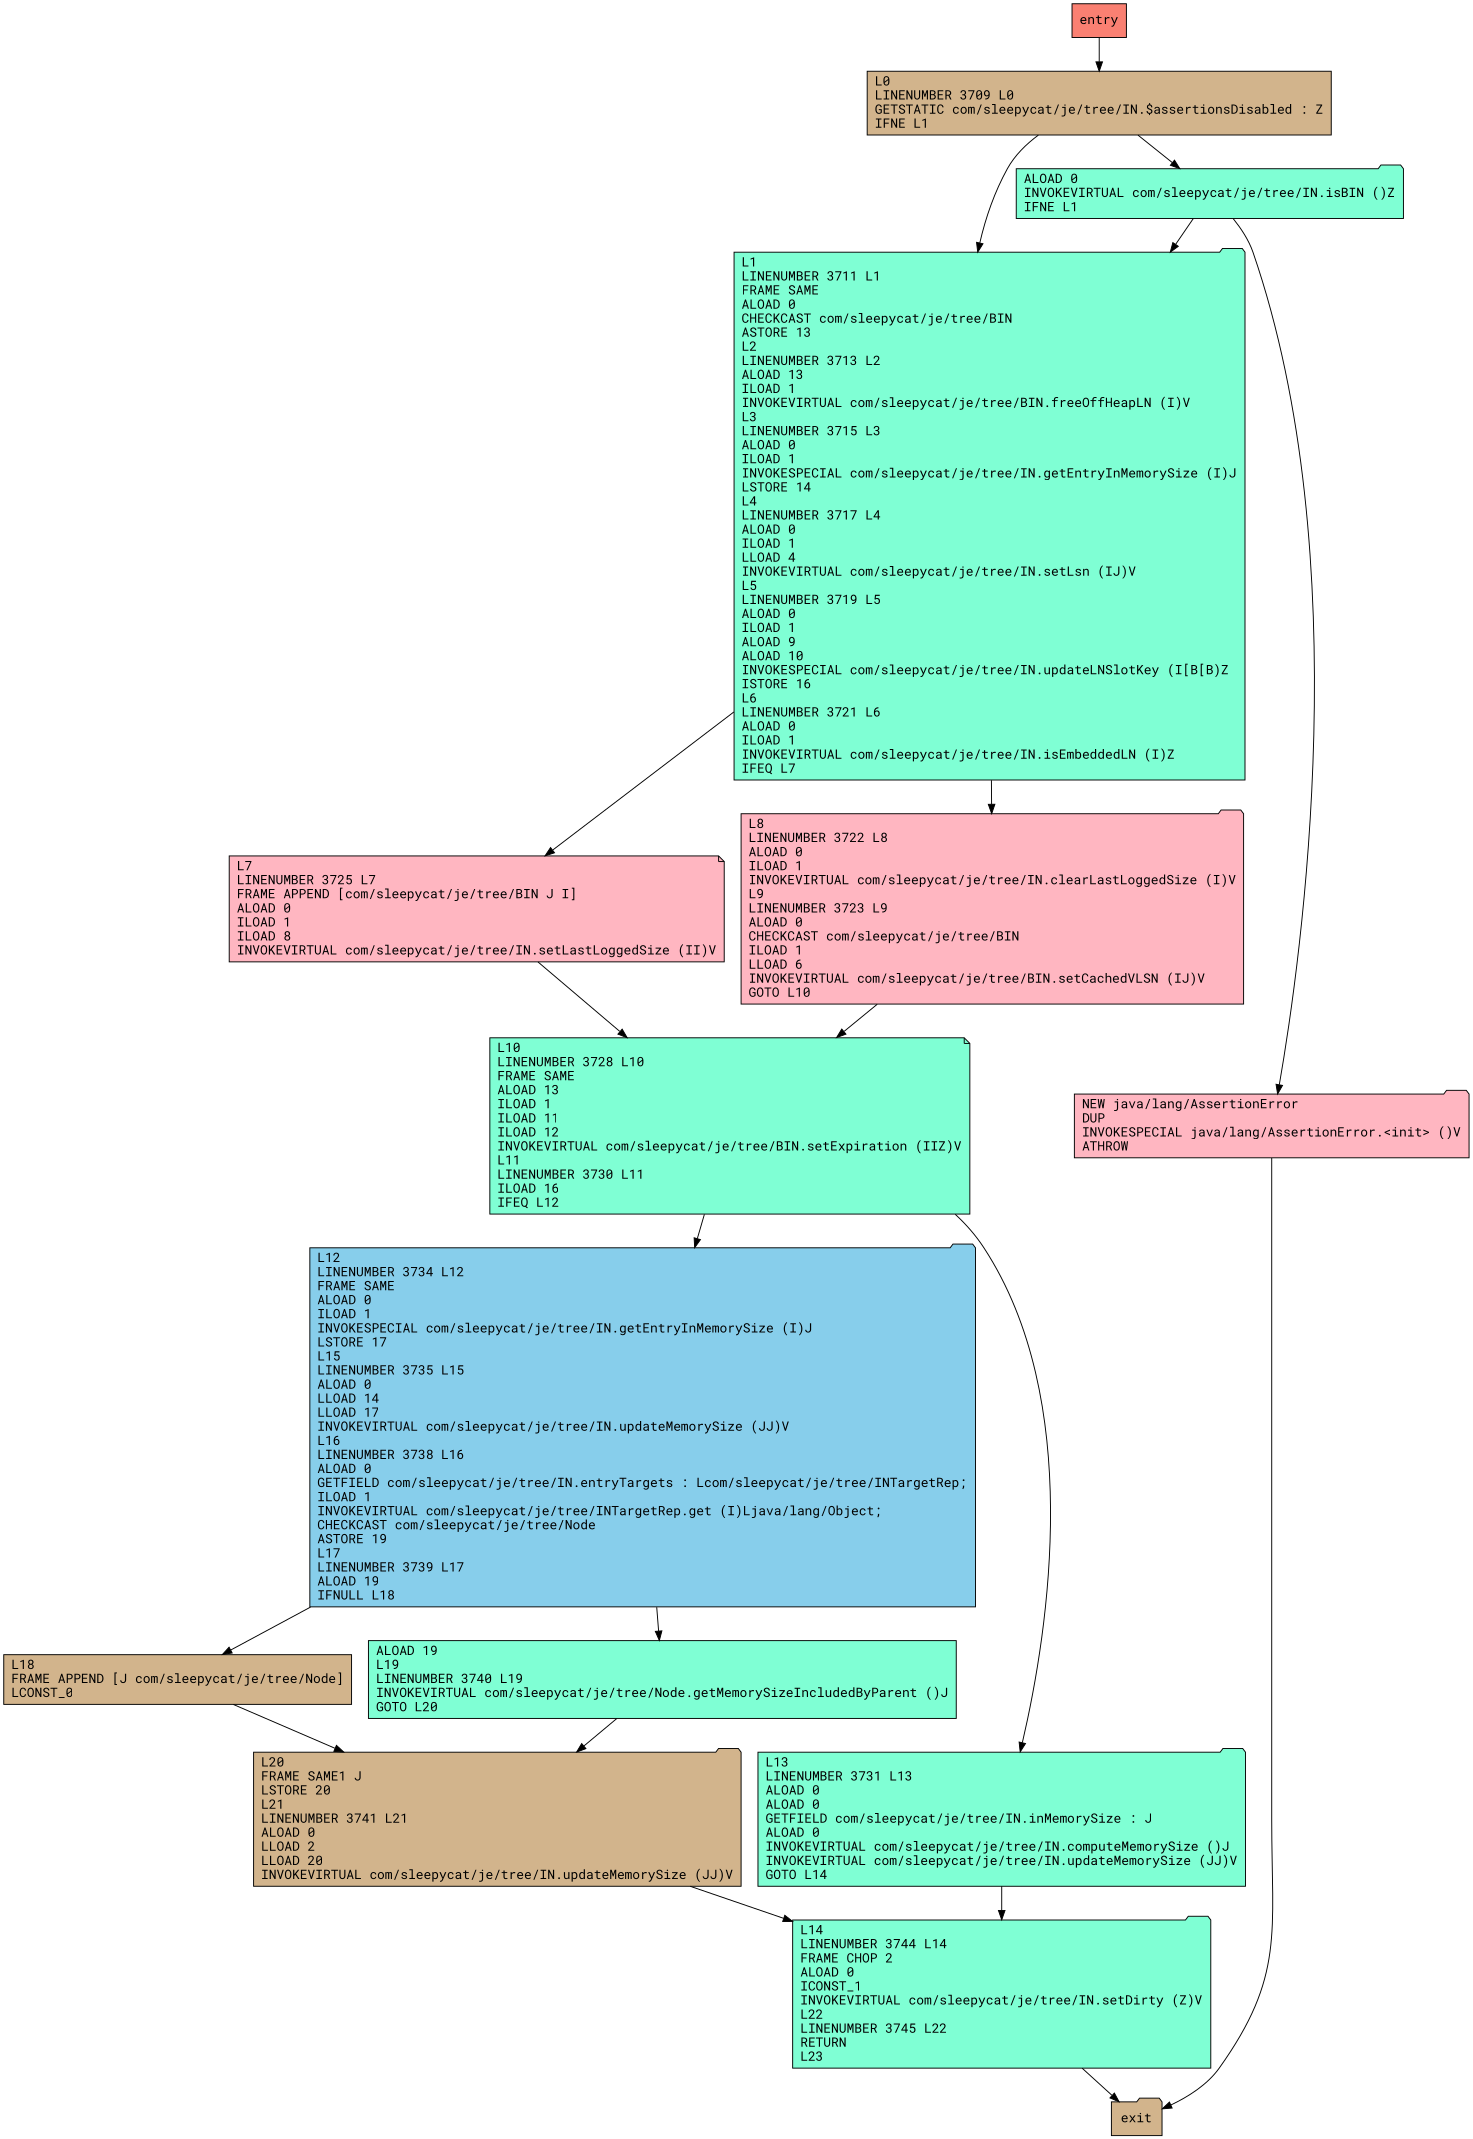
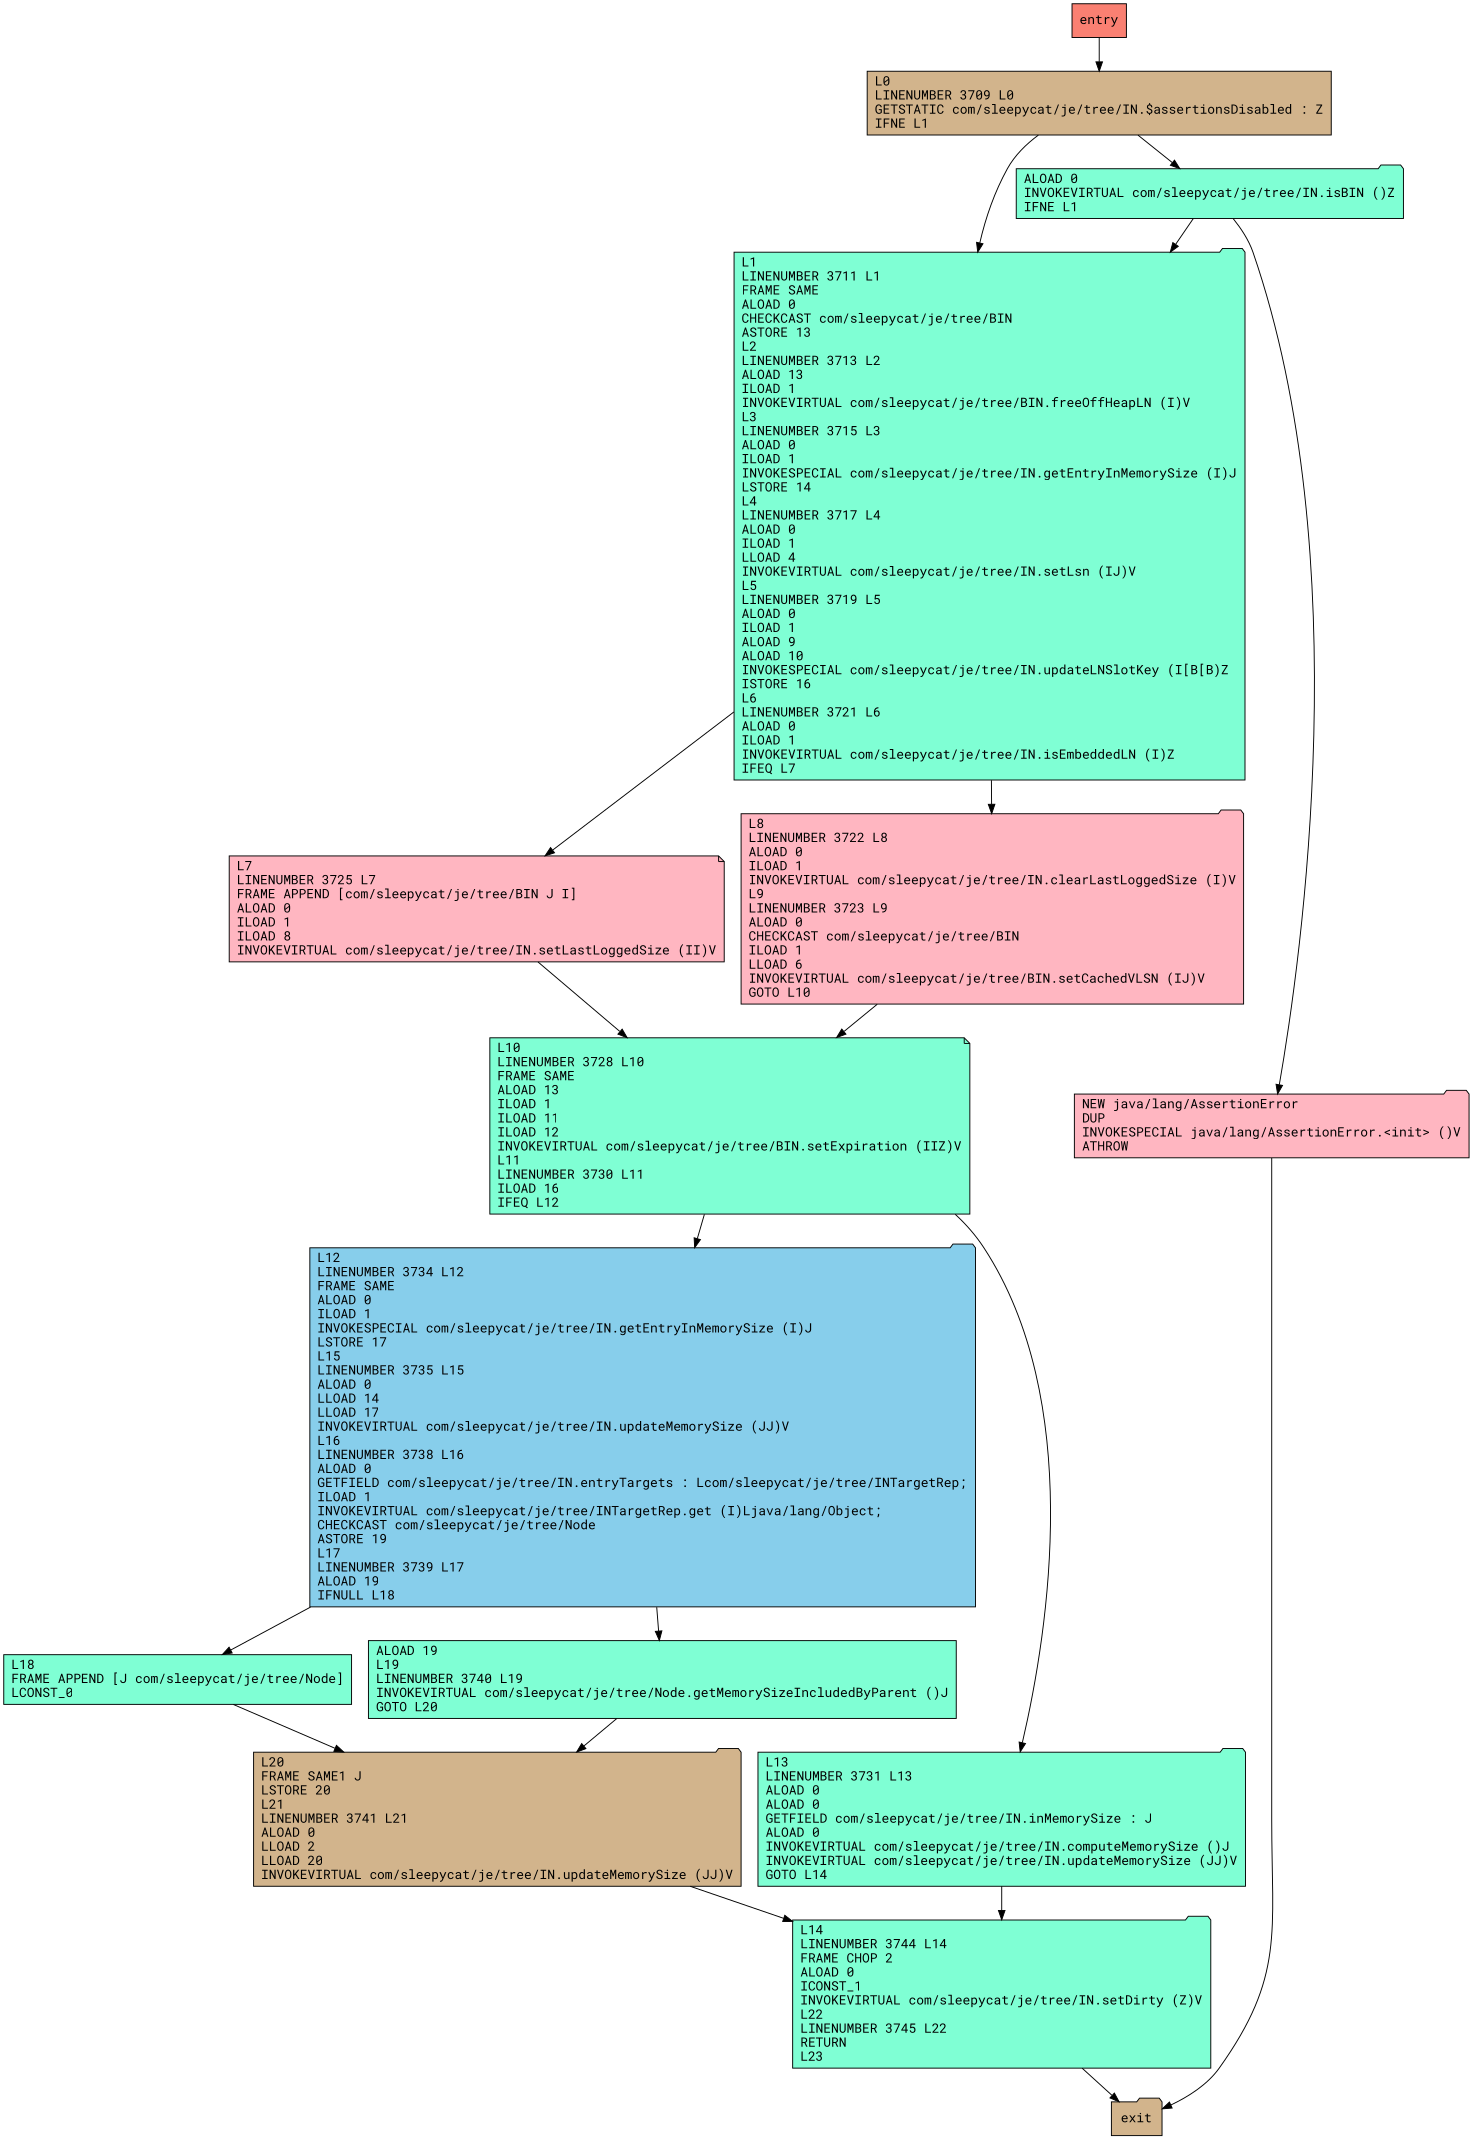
node "L18 FRAME APPEND [J com/sleepycat/je/tree/Node] LCONST_0": fillcolor tan -> aquamarine
